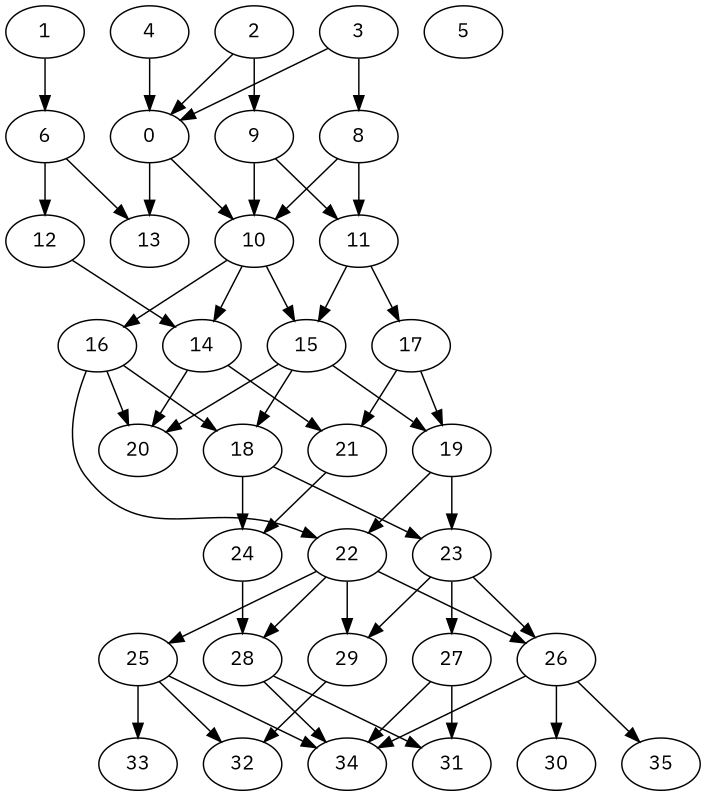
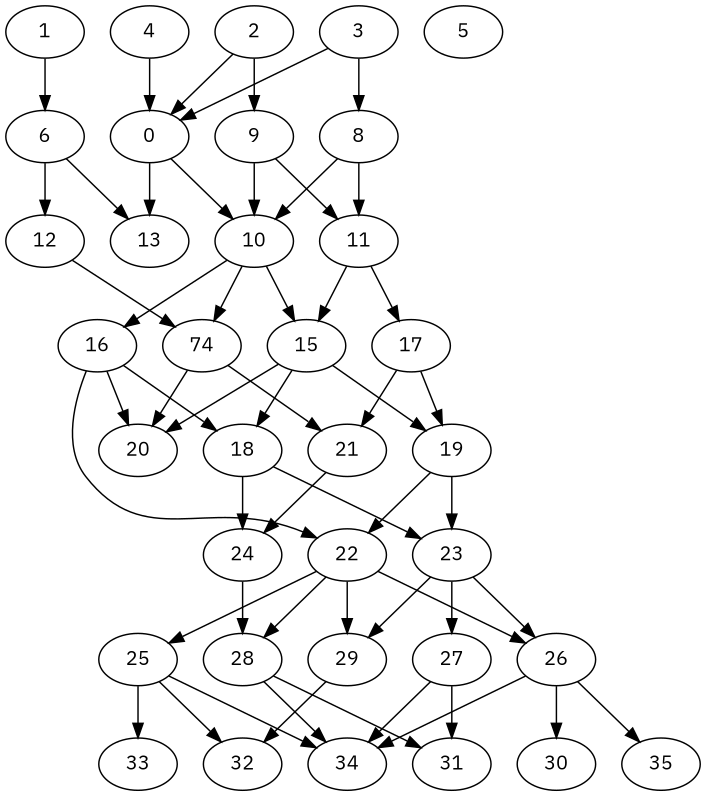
node "14": label "14" -> "74"
